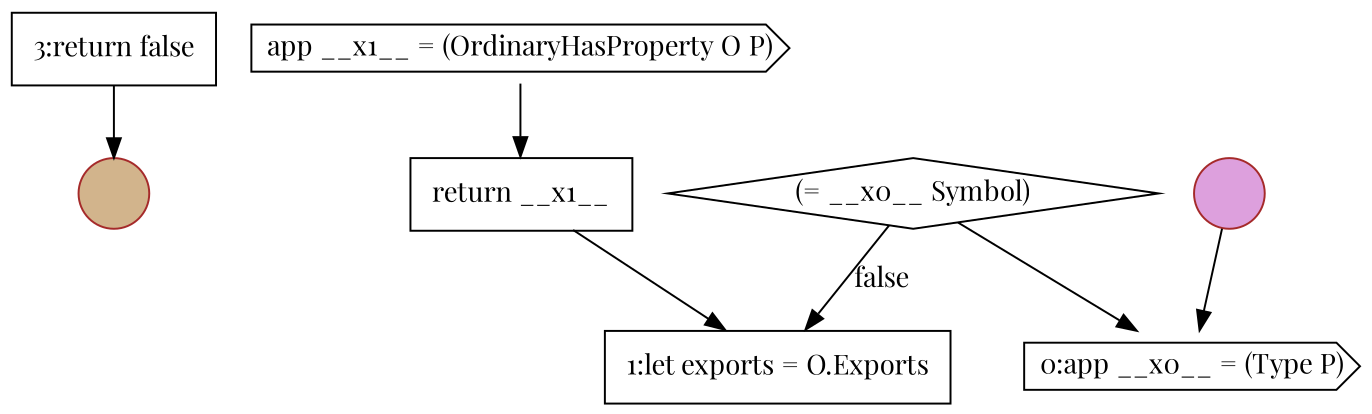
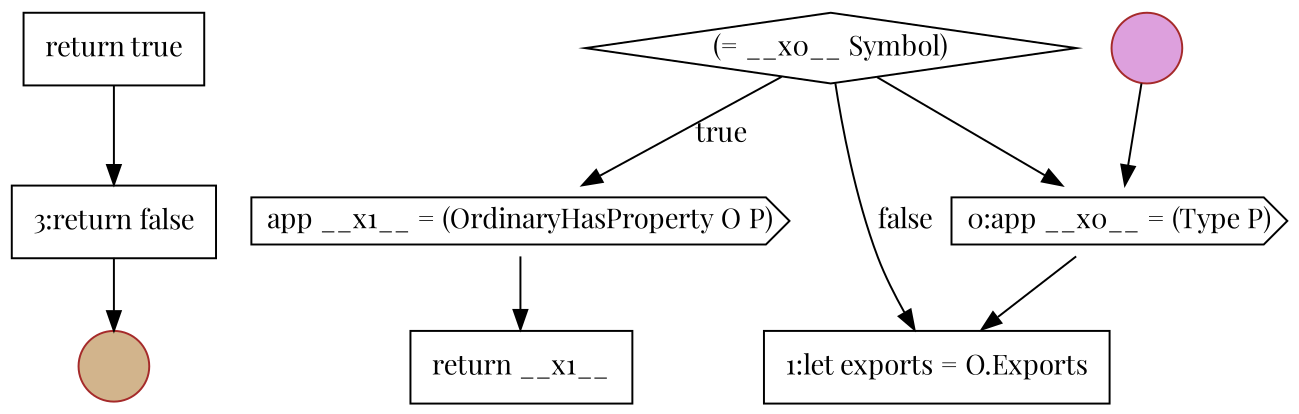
node "return true": added
edge "(= __x0__ Symbol)" -> "app __x1__ = (OrdinaryHasProperty O P)": added, label "true"
edge "return __x1__" -> "1:let exports = O.Exports": now "0:app __x0__ = (Type P)" -> "1:let exports = O.Exports"
